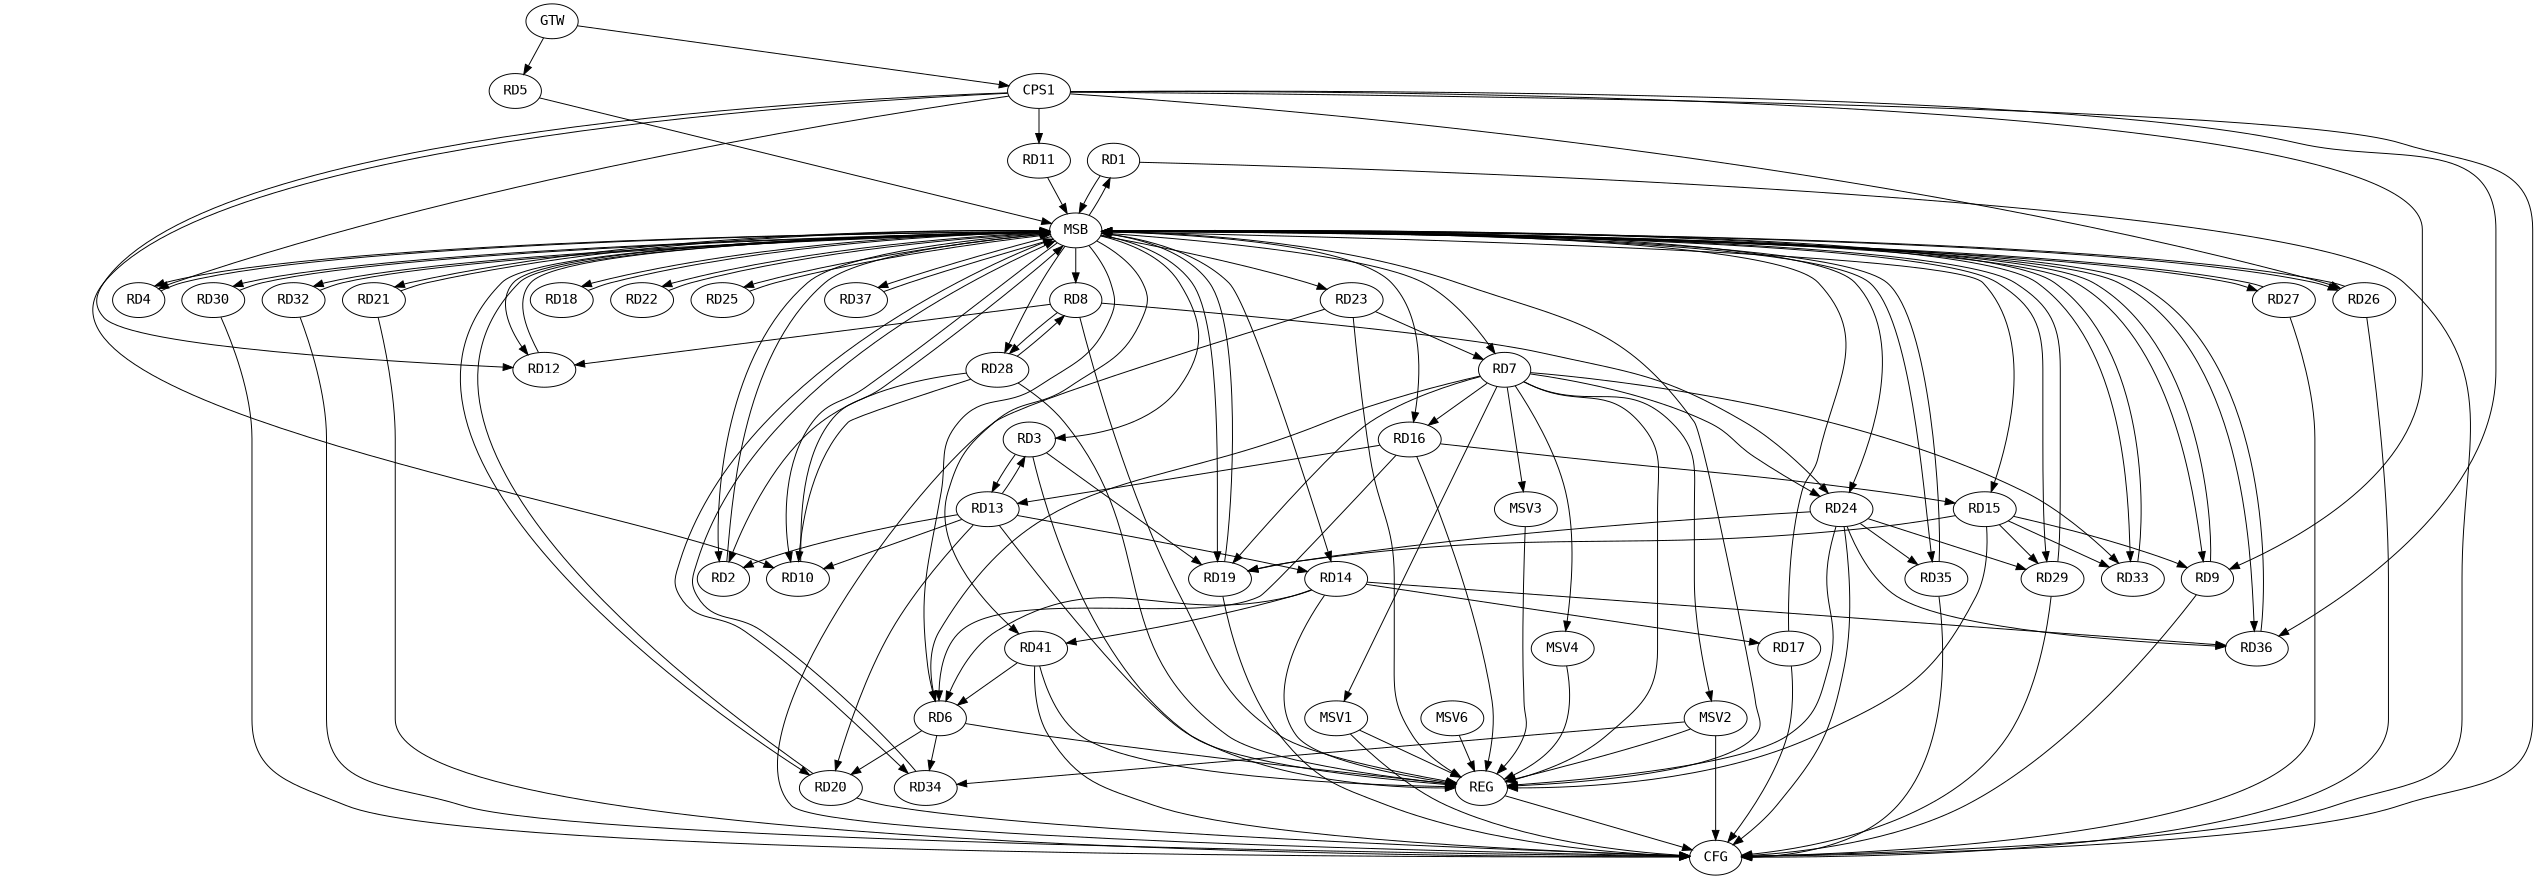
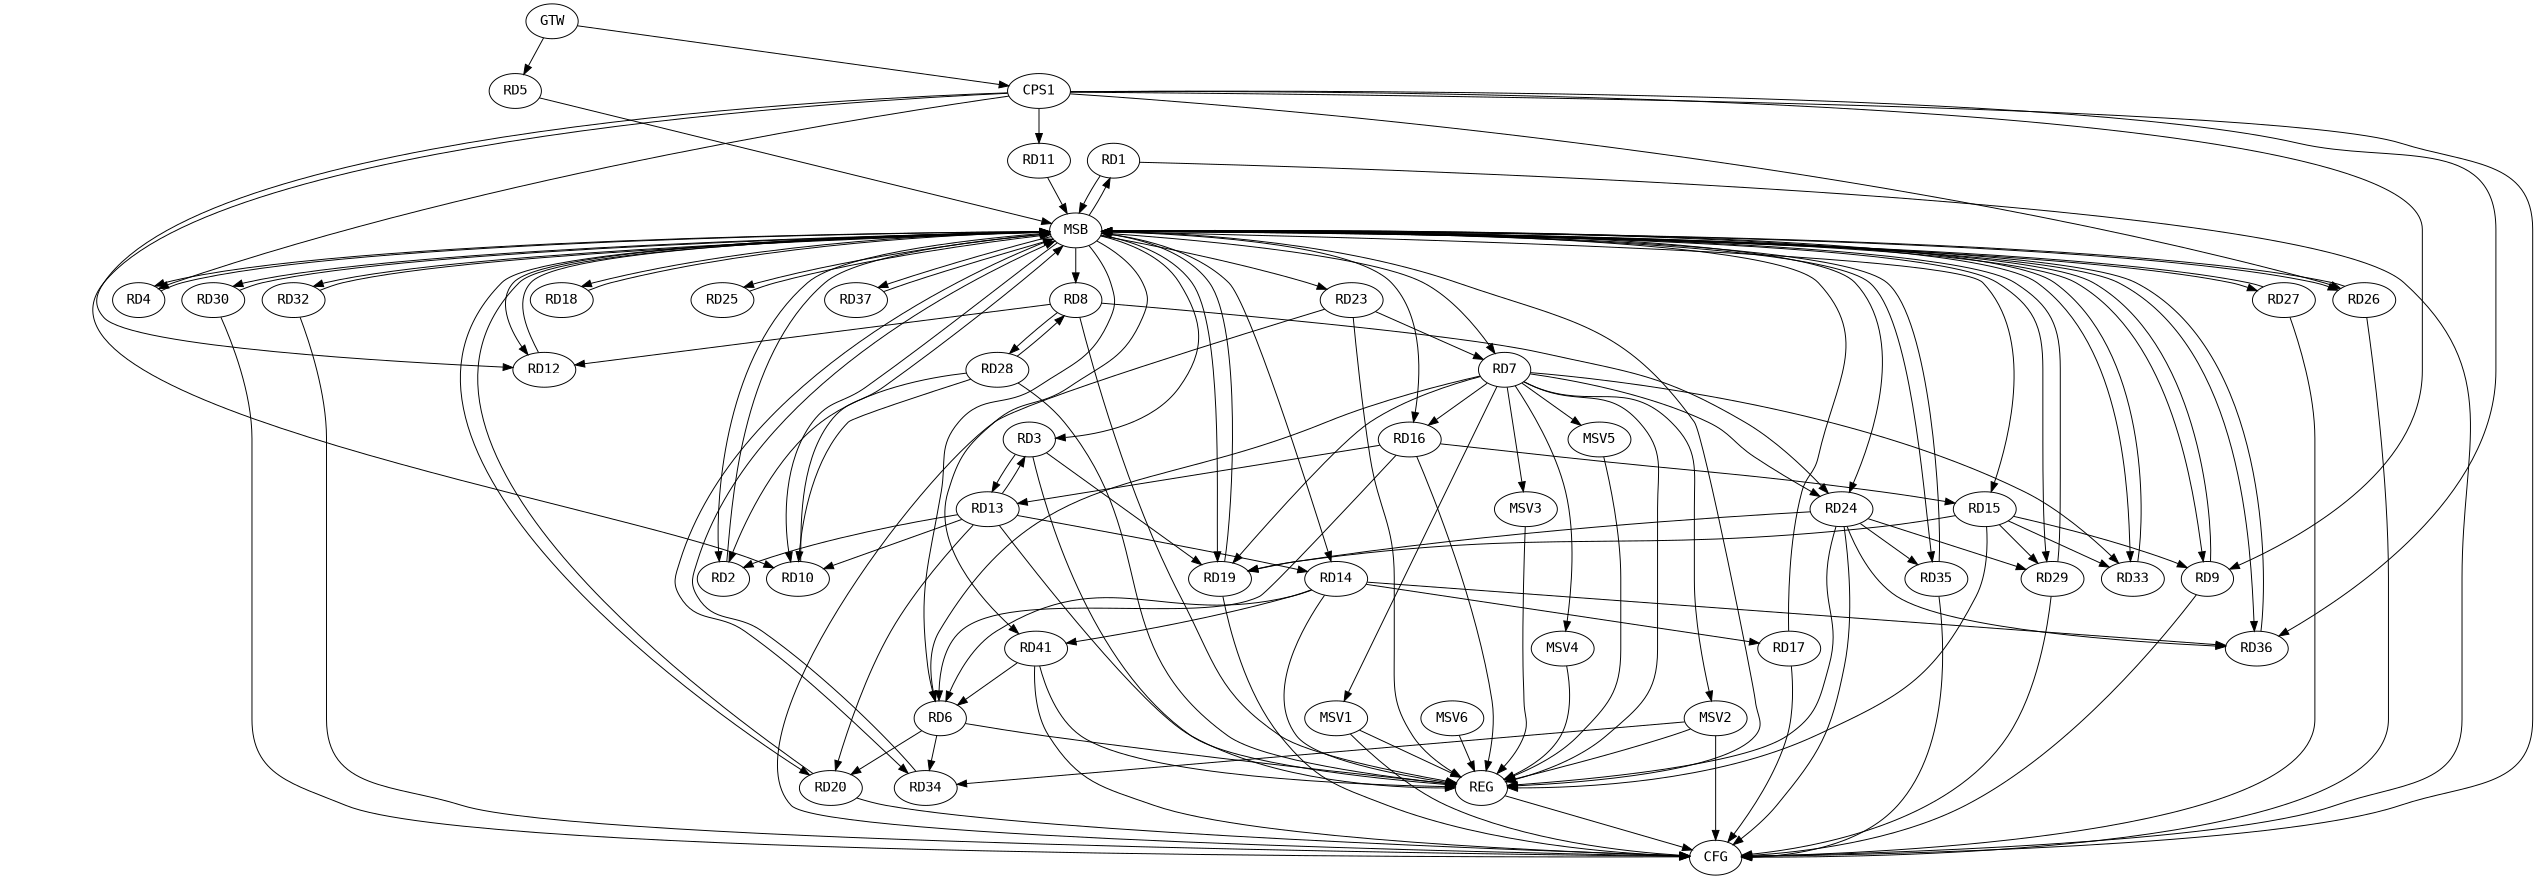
edge "MSB" -> "RD28": removed
node "RD21": removed
node "RD22": removed
node "MSV5": added
